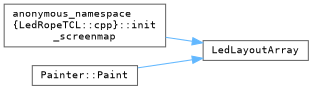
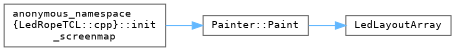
edge "anonymous_namespace {LedRopeTCL::cpp}::init _screenmap" -> "LedLayoutArray": now "anonymous_namespace {LedRopeTCL::cpp}::init _screenmap" -> "Painter::Paint"
